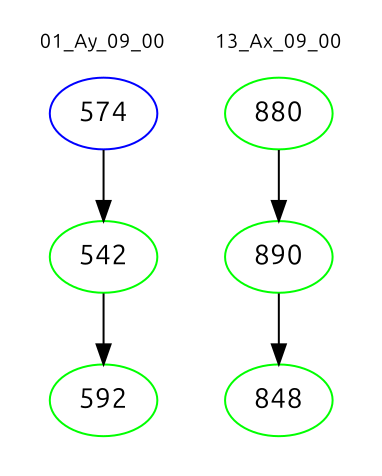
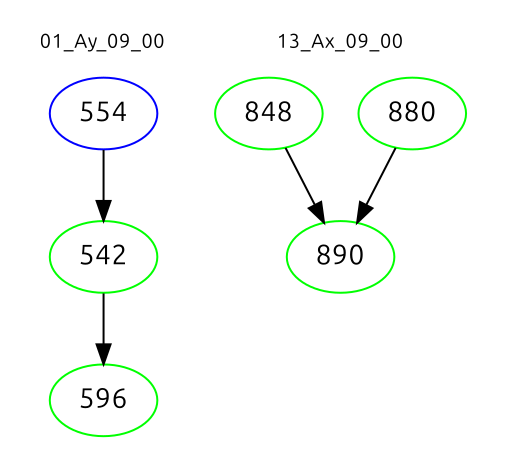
node "574": label "574" -> "554"
edge "890" -> "848": reversed
node "592": label "592" -> "596"
